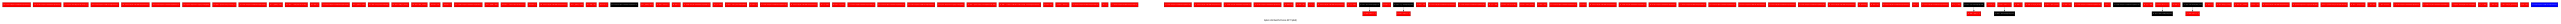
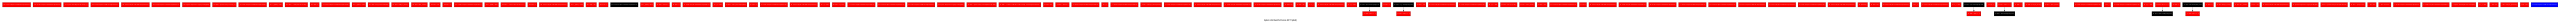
node "75: $t37 = $t36.get_IsBackground()": added
node "27: $t16 = this": removed
node "24: XaeiO.Compiler.CodeModel.NopStatement": fillcolor #000000ff -> #ff0000ff
